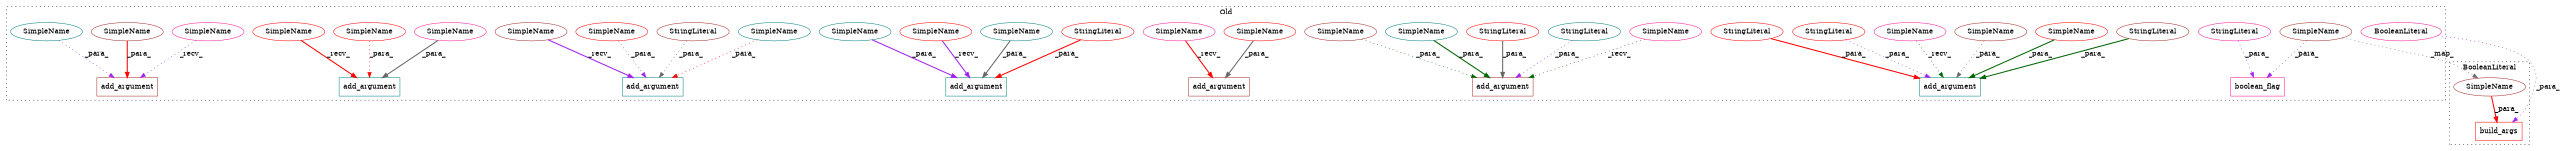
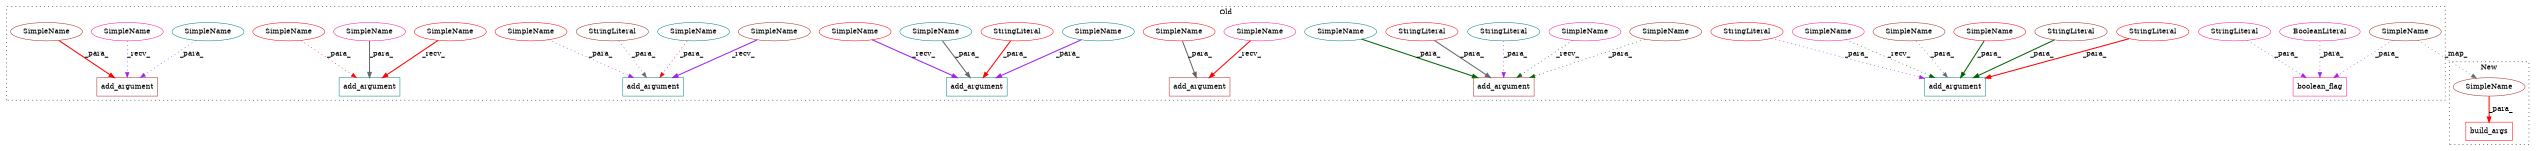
edge "BooleanLiteral" -> "build_args": now "BooleanLiteral" -> "boolean_flag"
cluster "BooleanLiteral": label "BooleanLiteral" -> "New"
